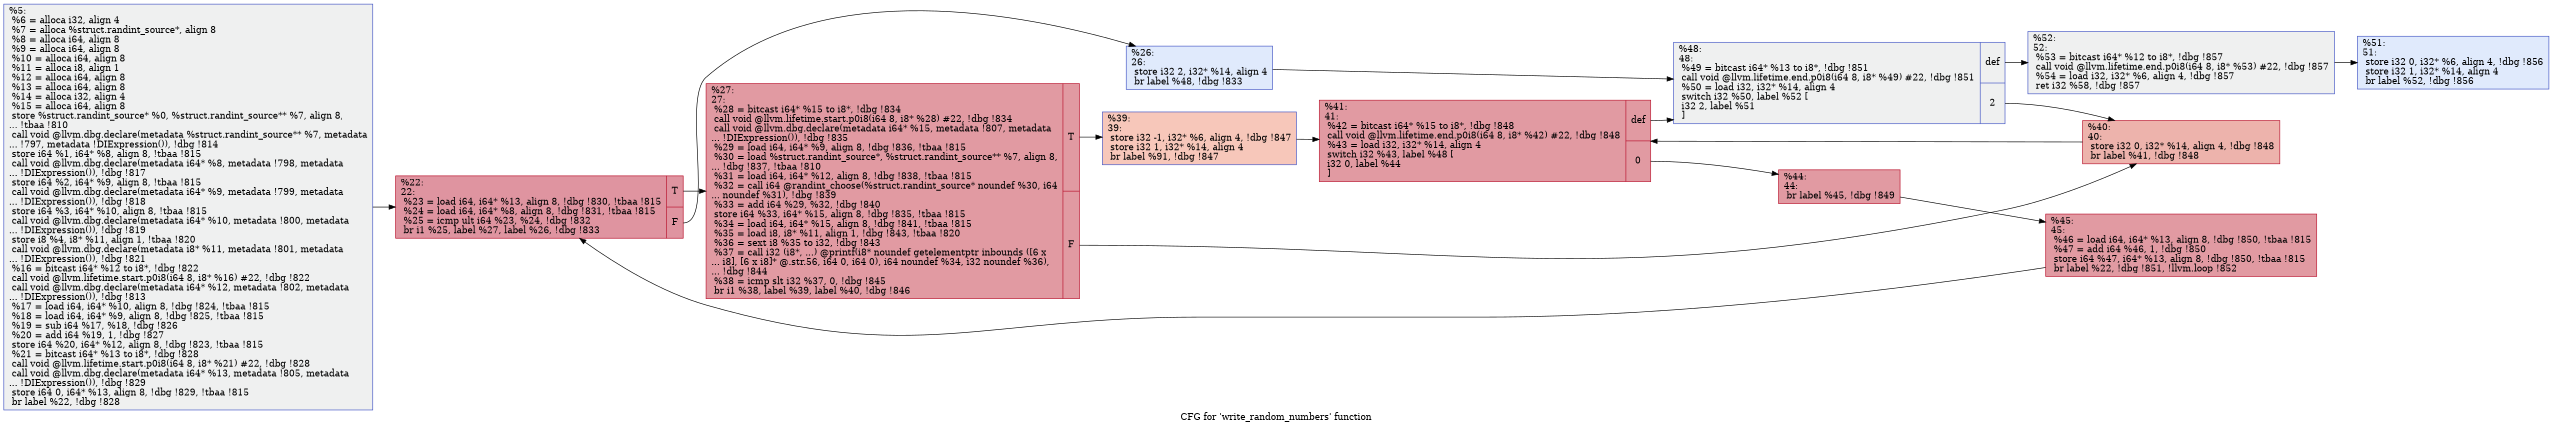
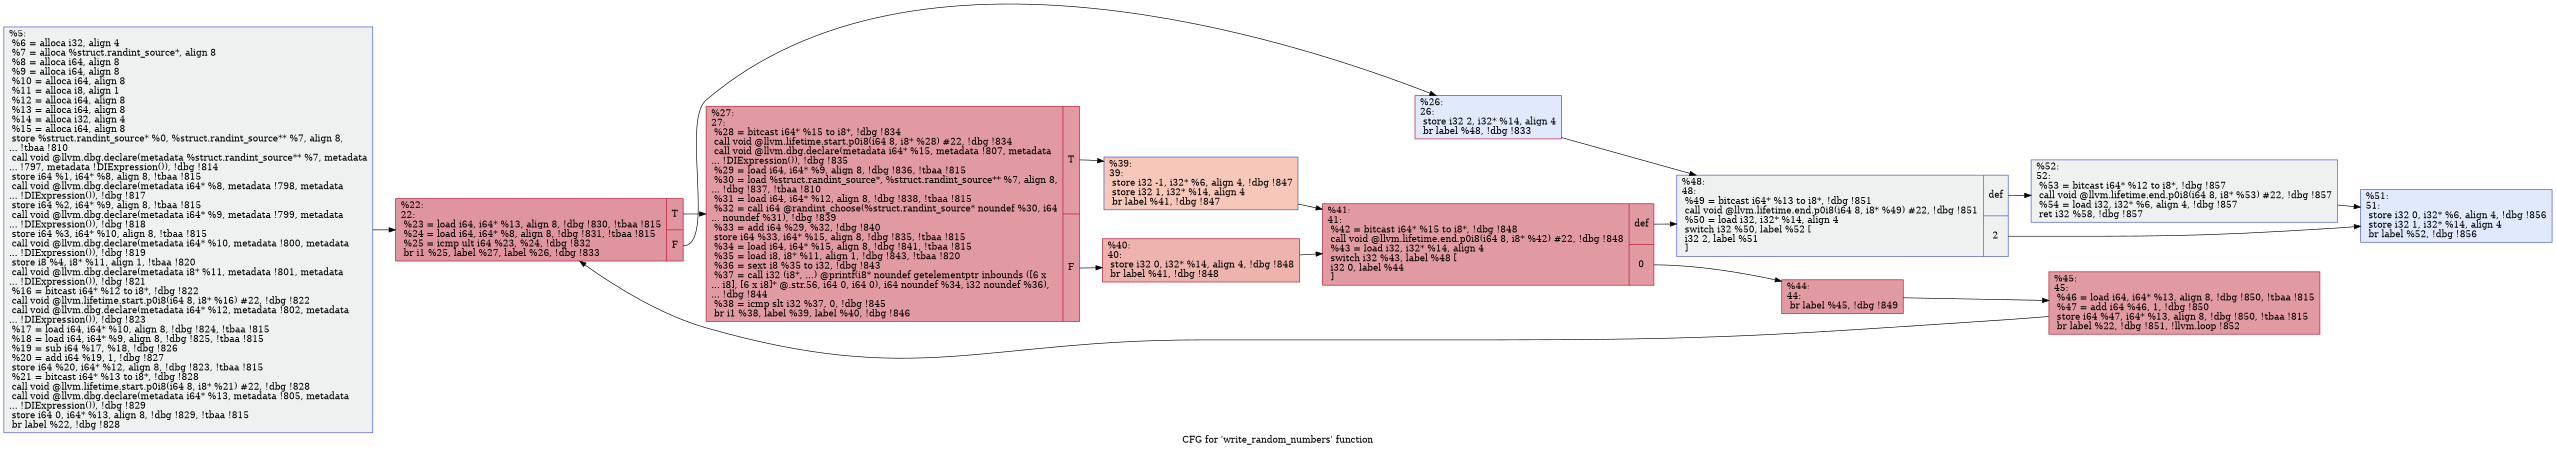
node "%26:": color #3d50c3ff -> #b70d28ff
edge "%48:" -> "%40:": now "%48:" -> "%51:"
node "%39:": text "br label %91, !dbg !847" -> "br label %41, !dbg !847"
node "%5:": text "... !DIExpression()), !dbg !813" -> "... !DIExpression()), !dbg !823"
